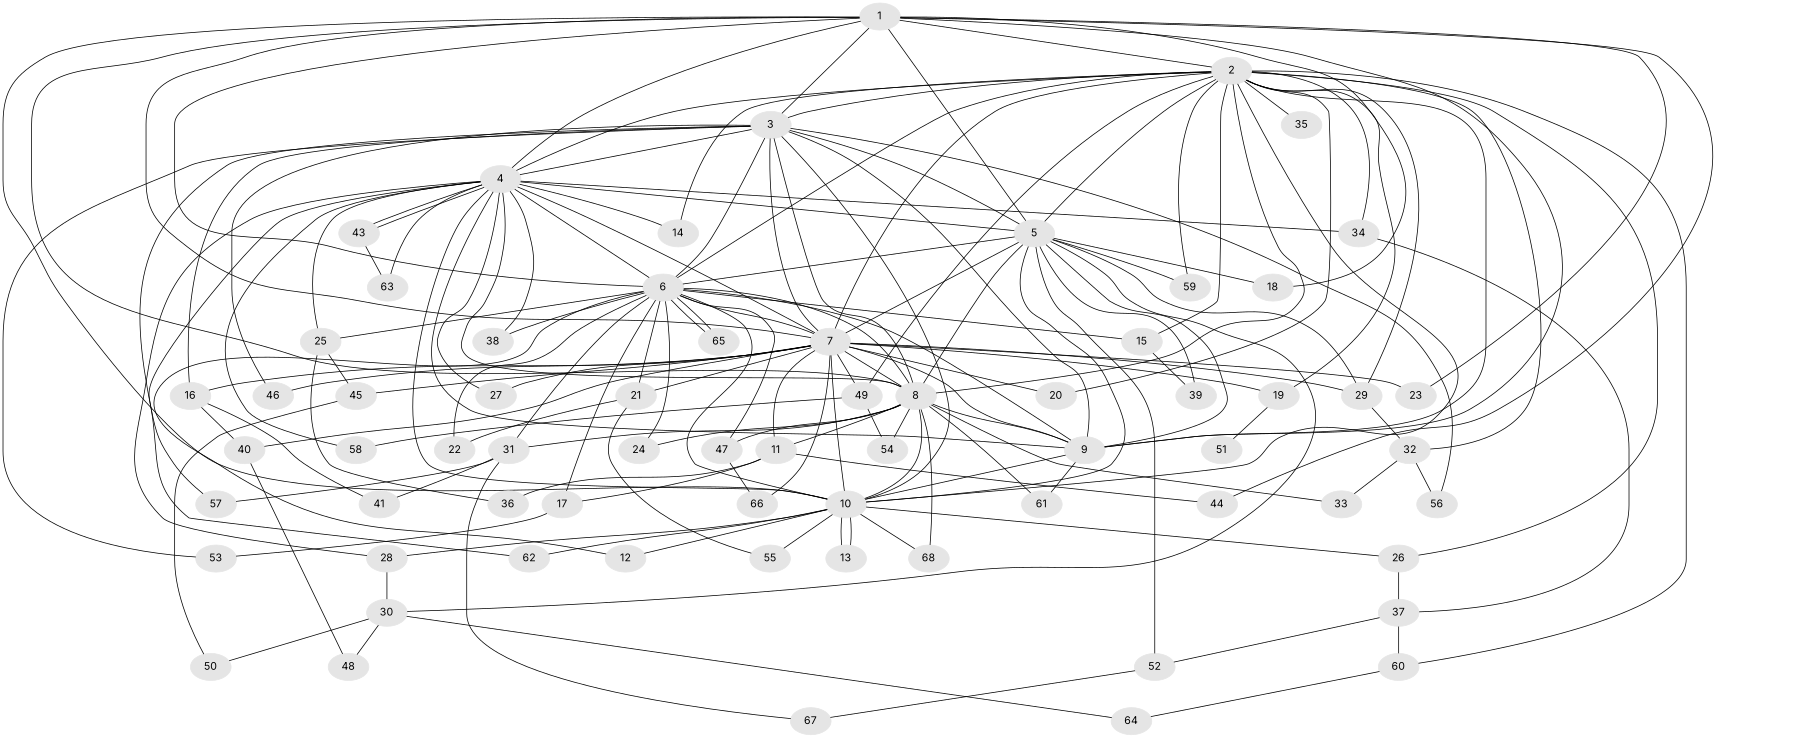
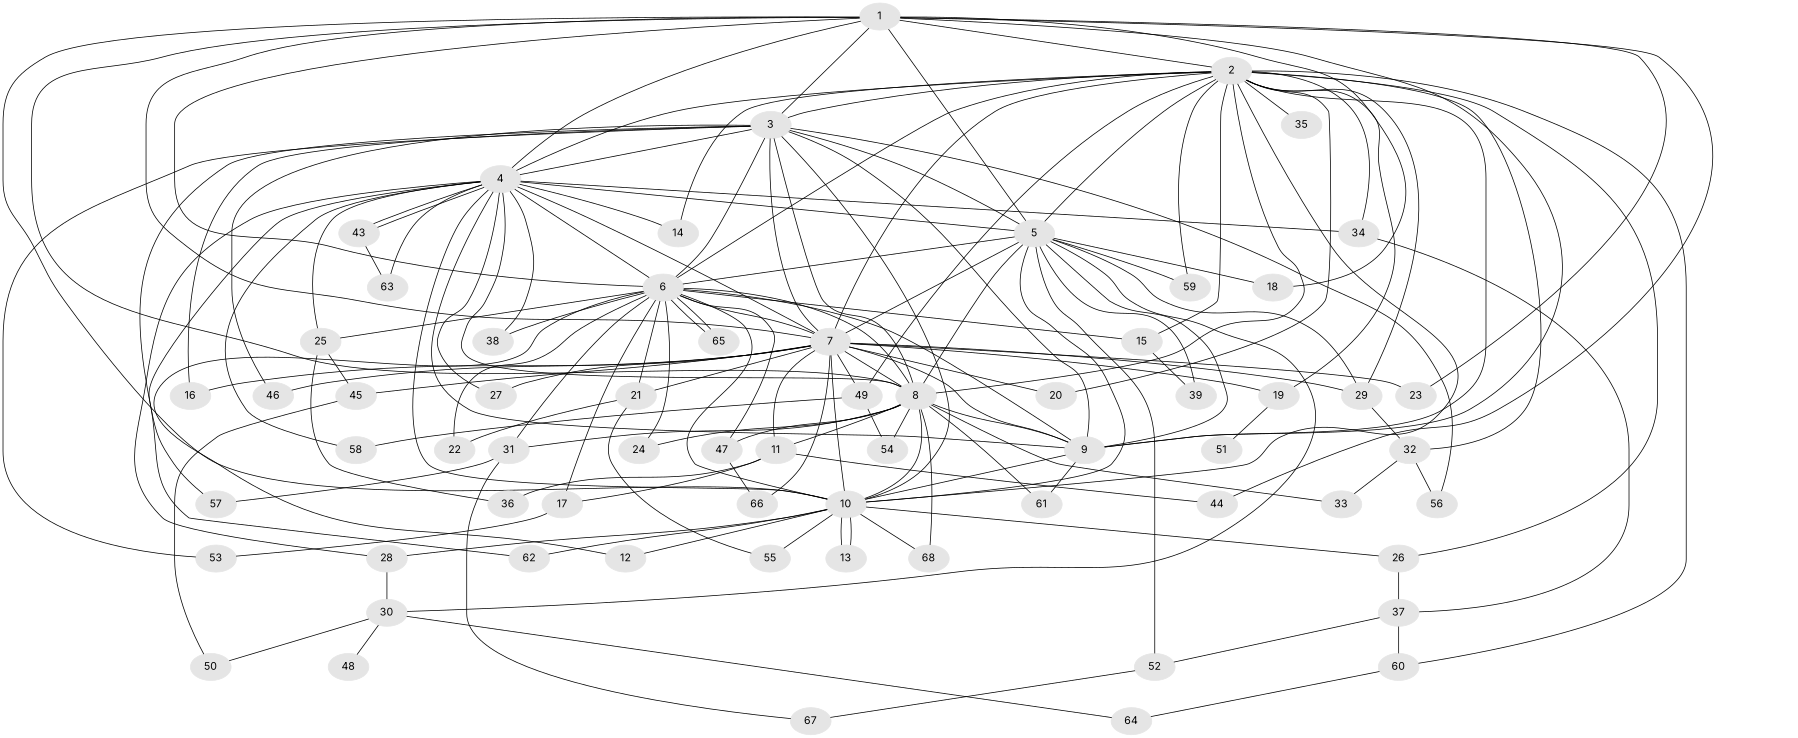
node "40": removed
node "41": removed
